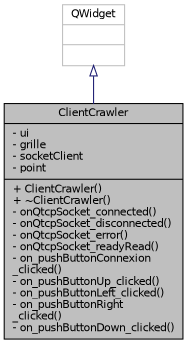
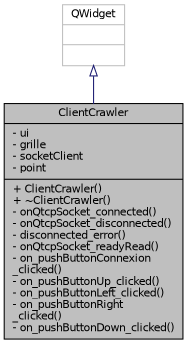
node "ClientCrawler": text "- onQtcpSocket_error()" -> "- disconnected_error()"
